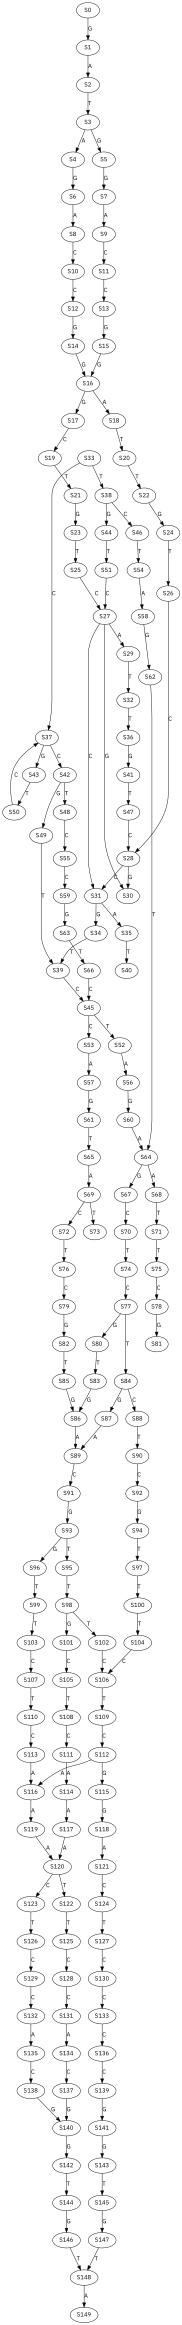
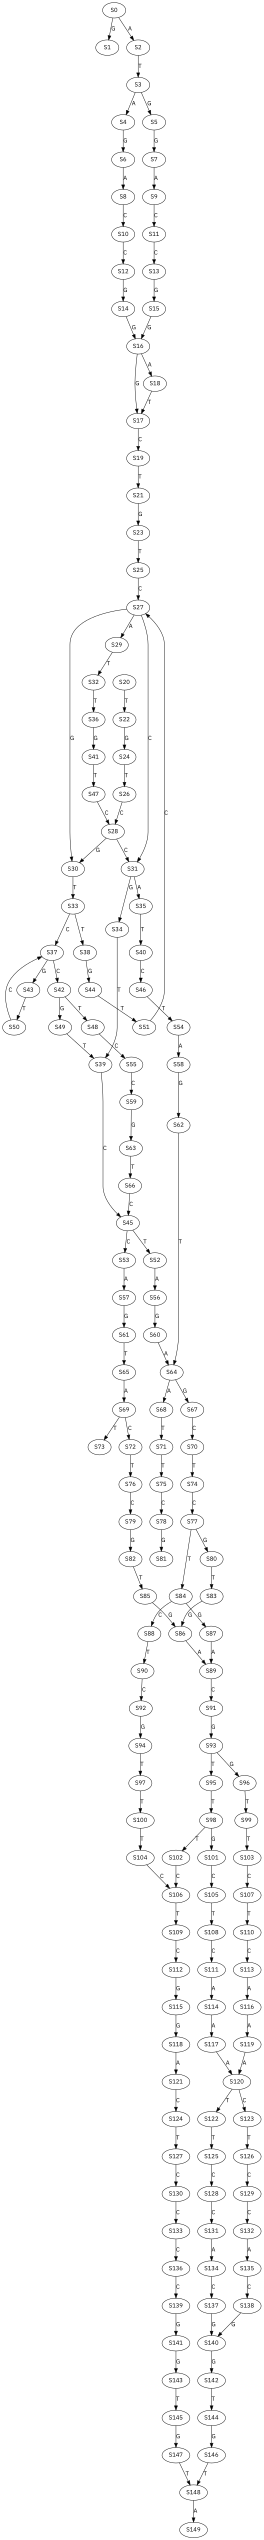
edge "S1" -> "S2": now "S0" -> "S2"
edge "S18" -> "S20": now "S18" -> "S17"
edge "S38" -> "S46": now "S40" -> "S46"
edge "S30" -> "S33": added, label "T"
edge "S112" -> "S116": removed, label "A"
